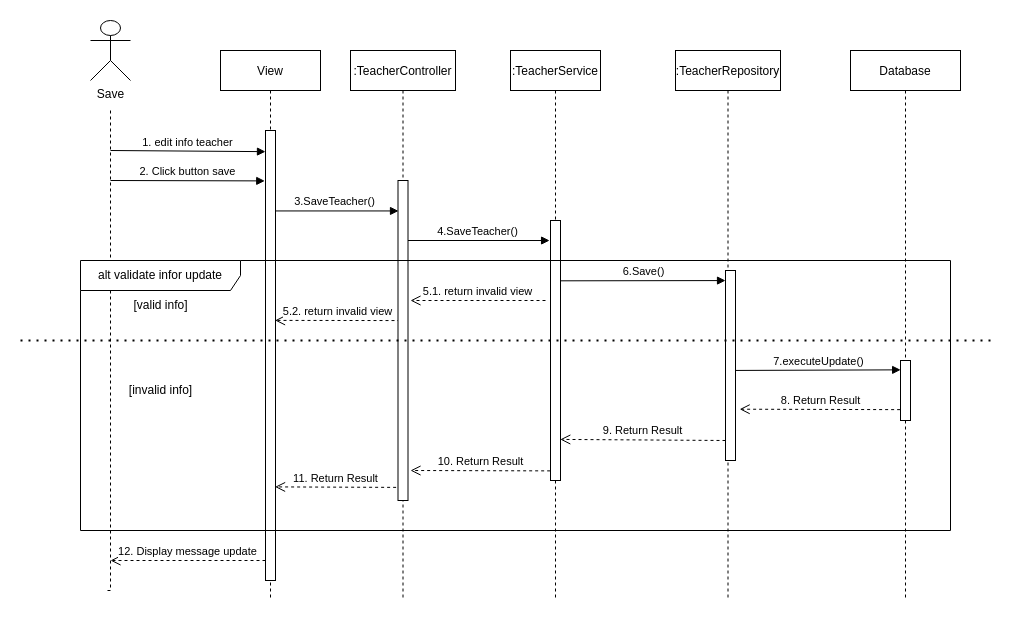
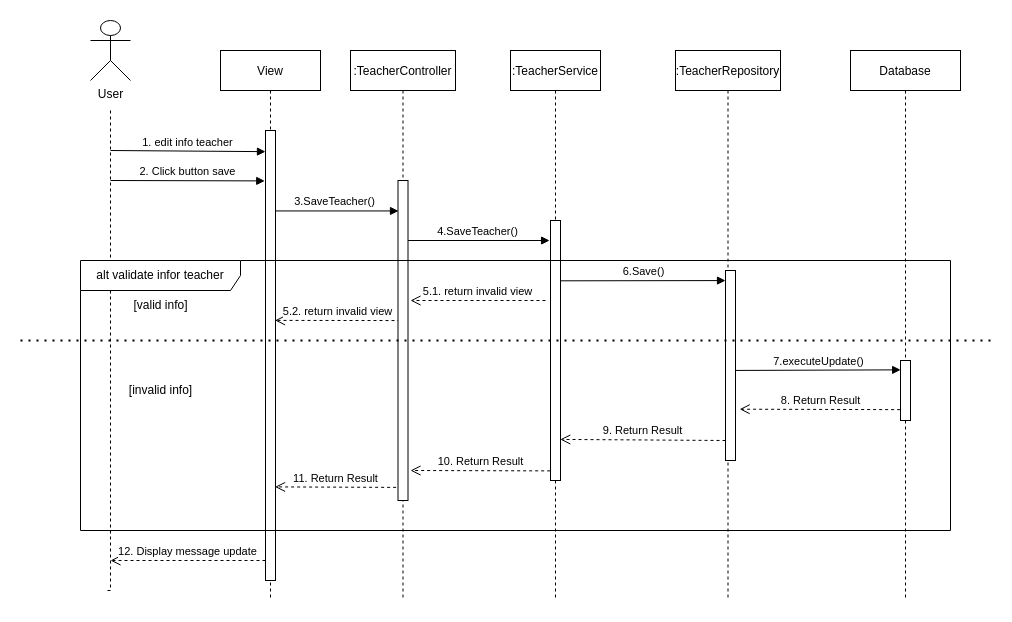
node "Save": label "Save" -> "User"
node "alt validate infor update": label "alt validate infor update" -> "alt validate infor teacher"
